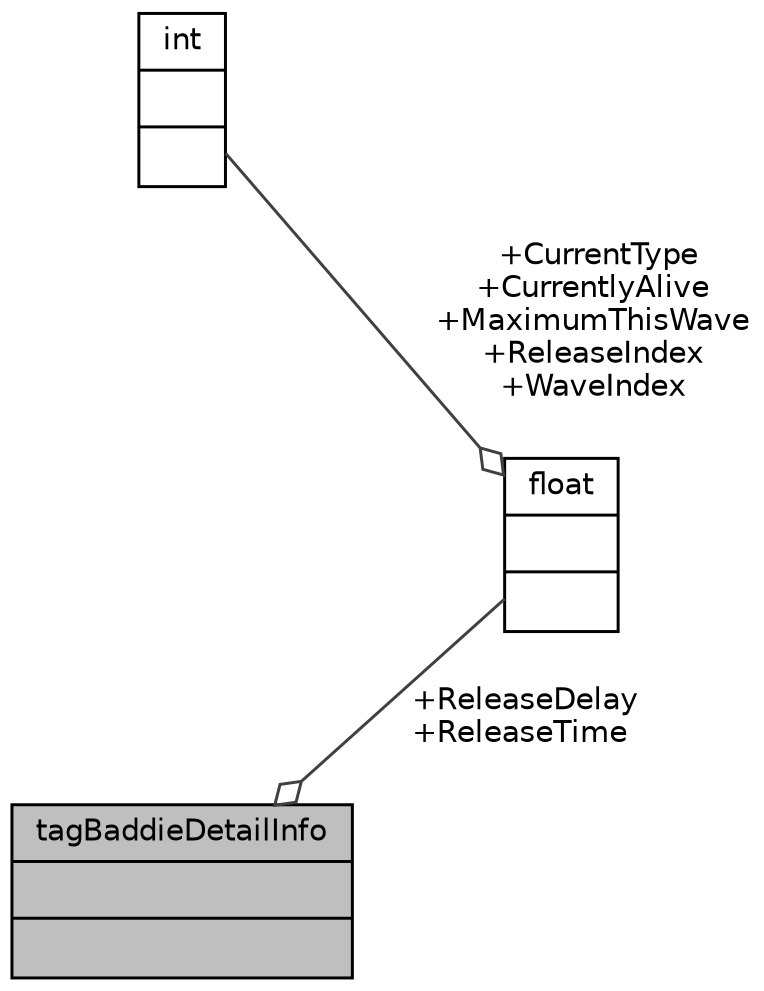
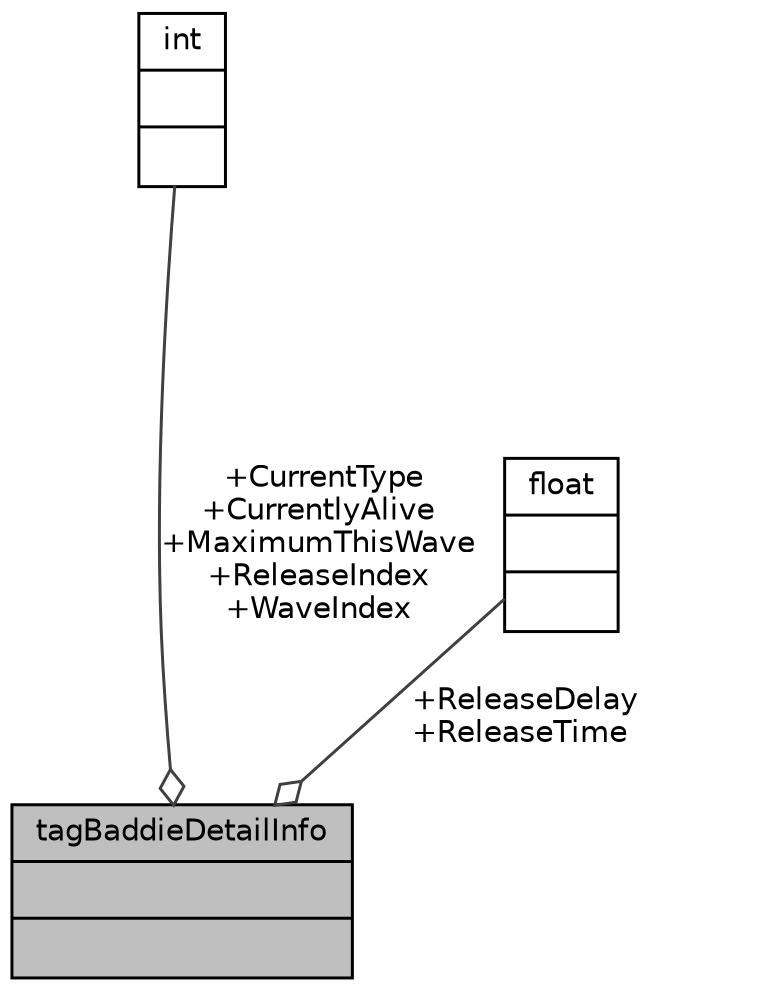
edge "int" -> "float": now "int" -> "tagBaddieDetailInfo"
